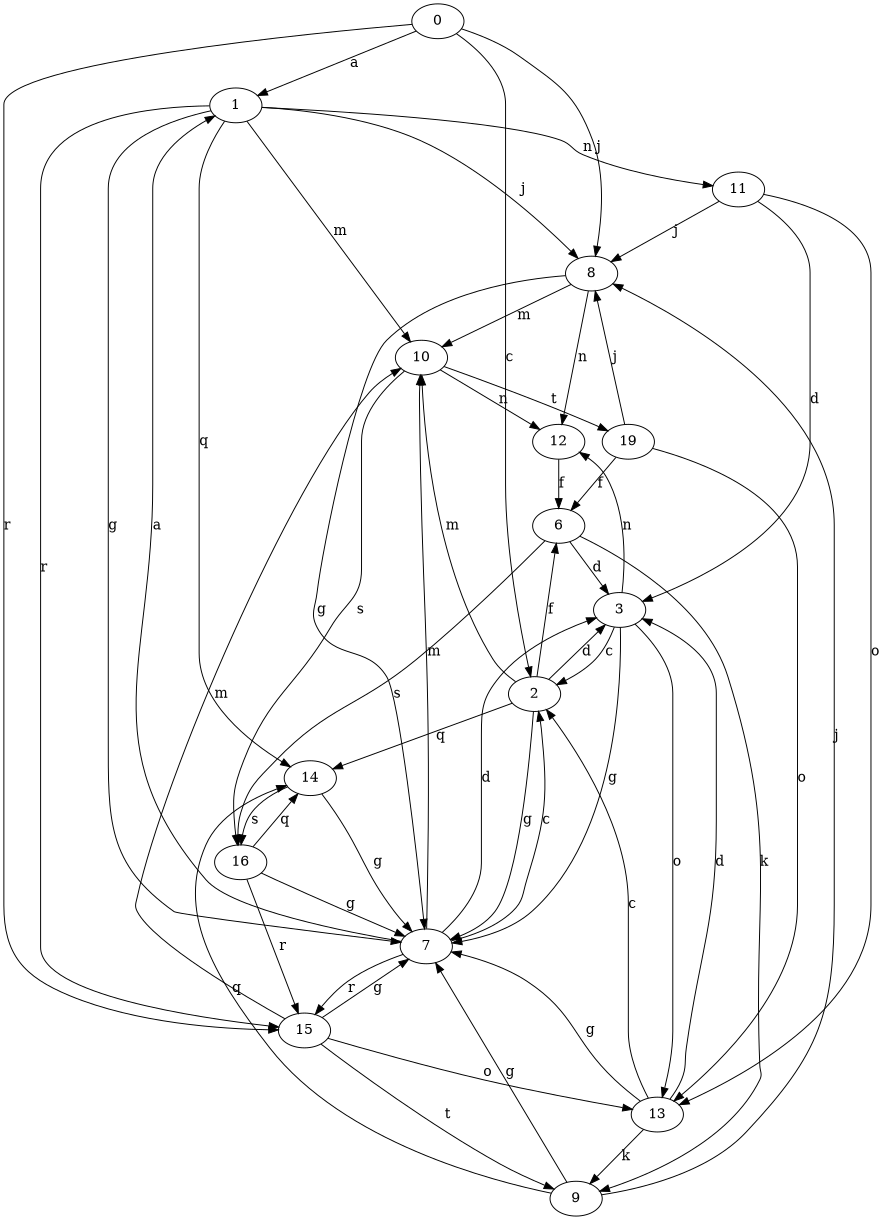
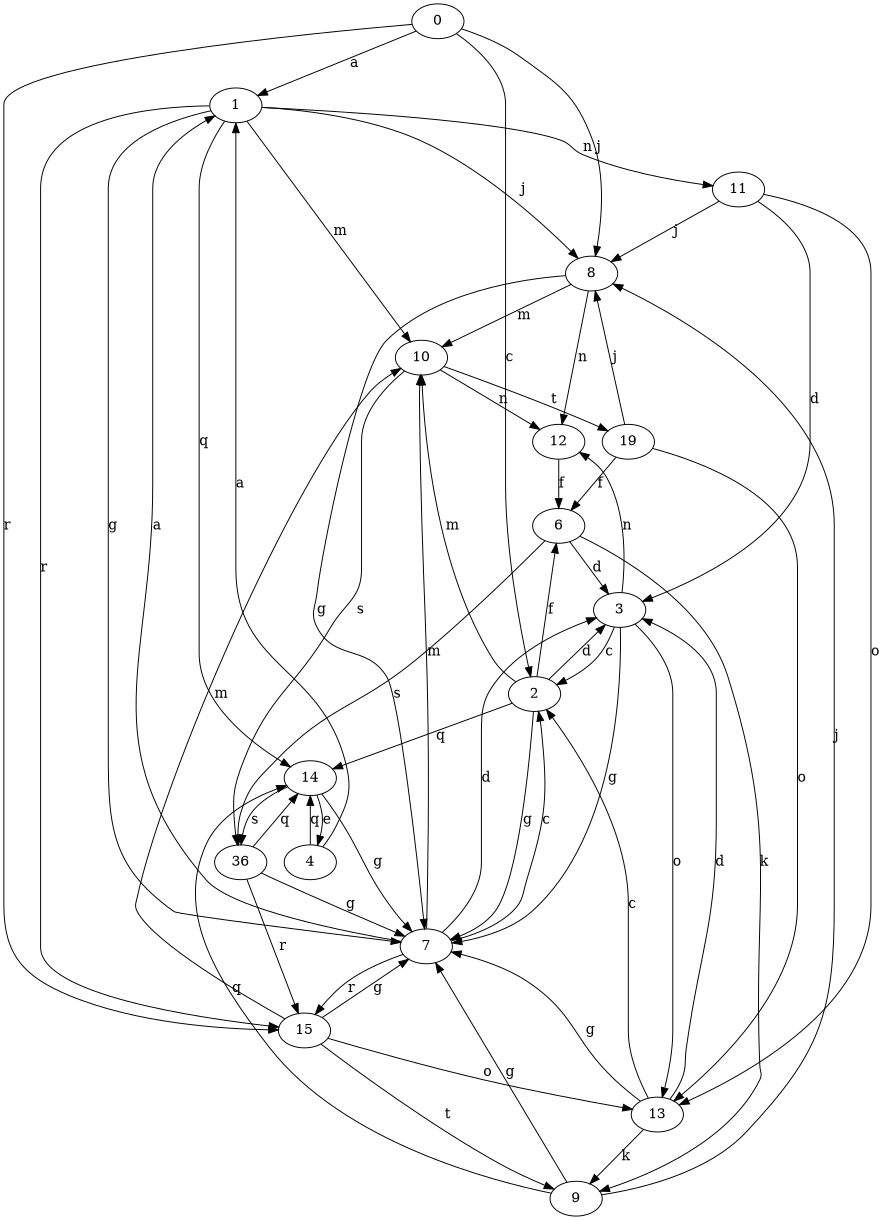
node "16": label "16" -> "36"
node "4": added
